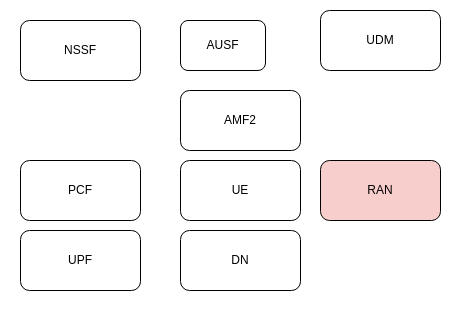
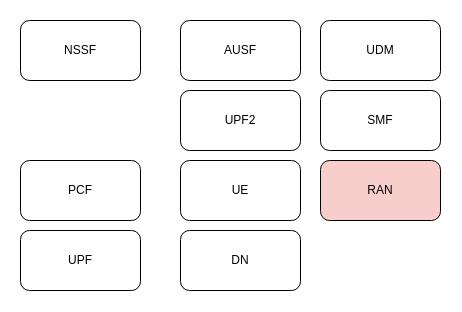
node "UDM": moved (381, 41) -> (381, 51)
node "AUSF": size 85x50 -> 120x60
node "AMF2": label "AMF2" -> "UPF2"
node "SMF": added
